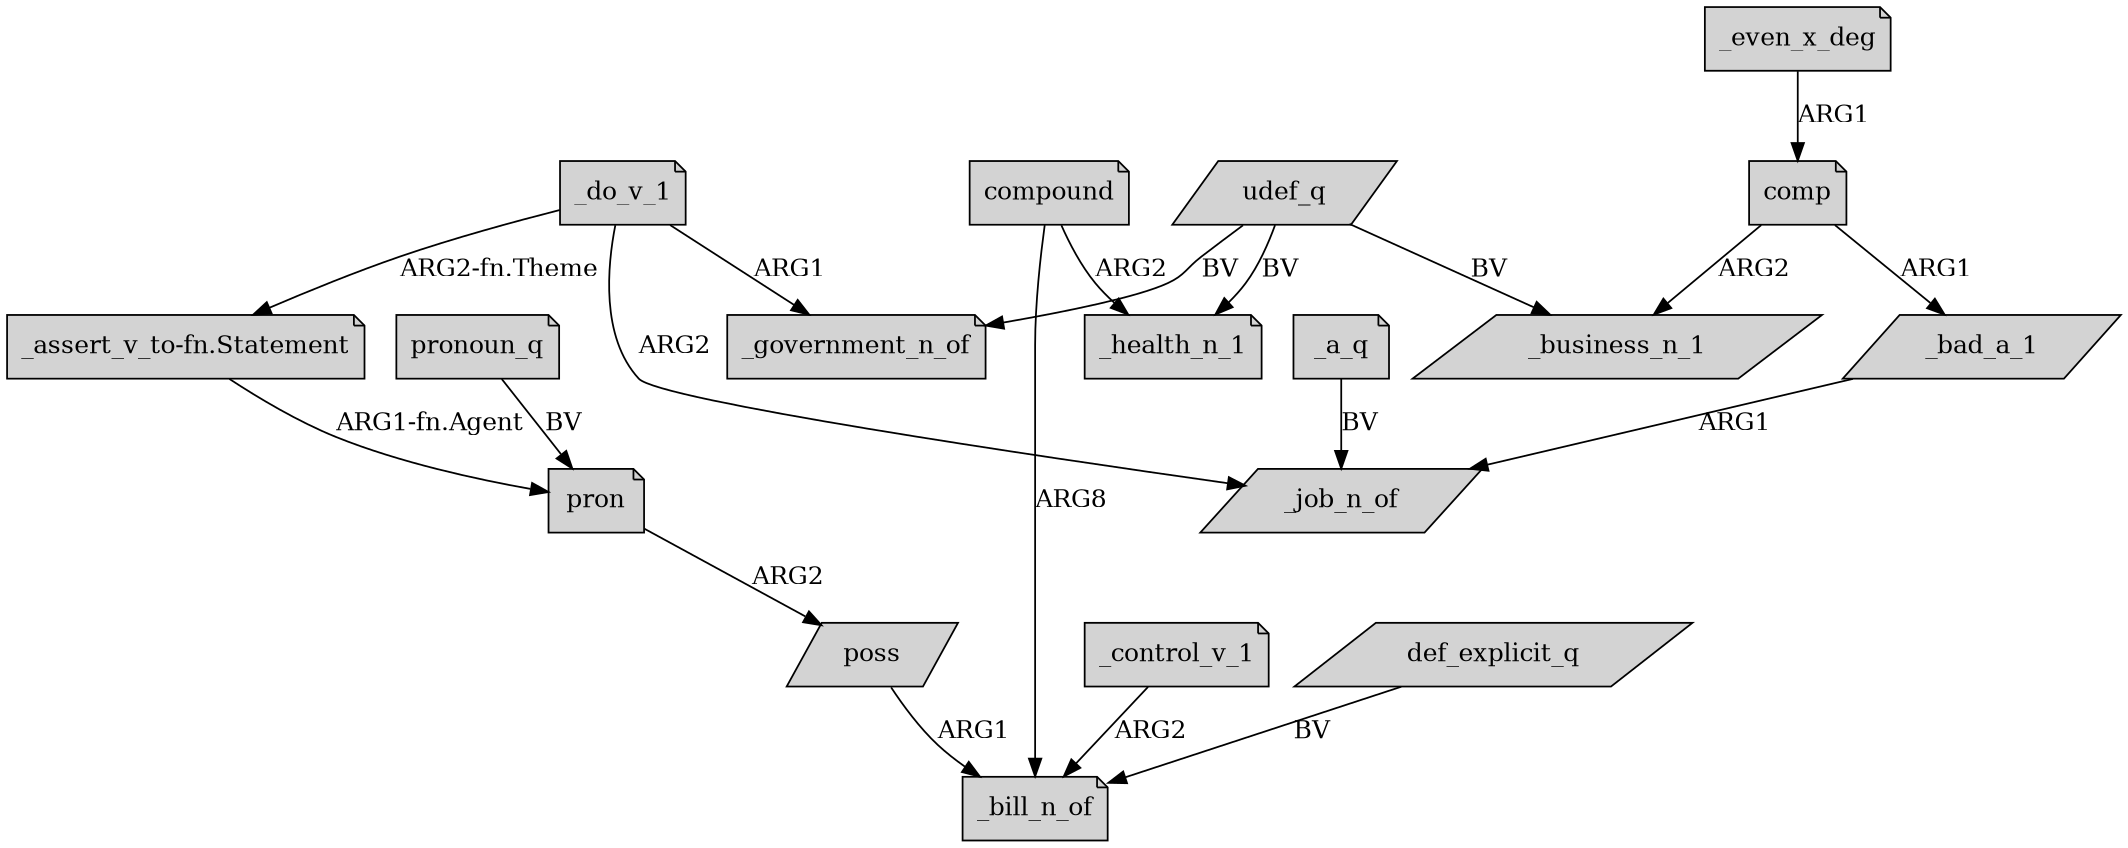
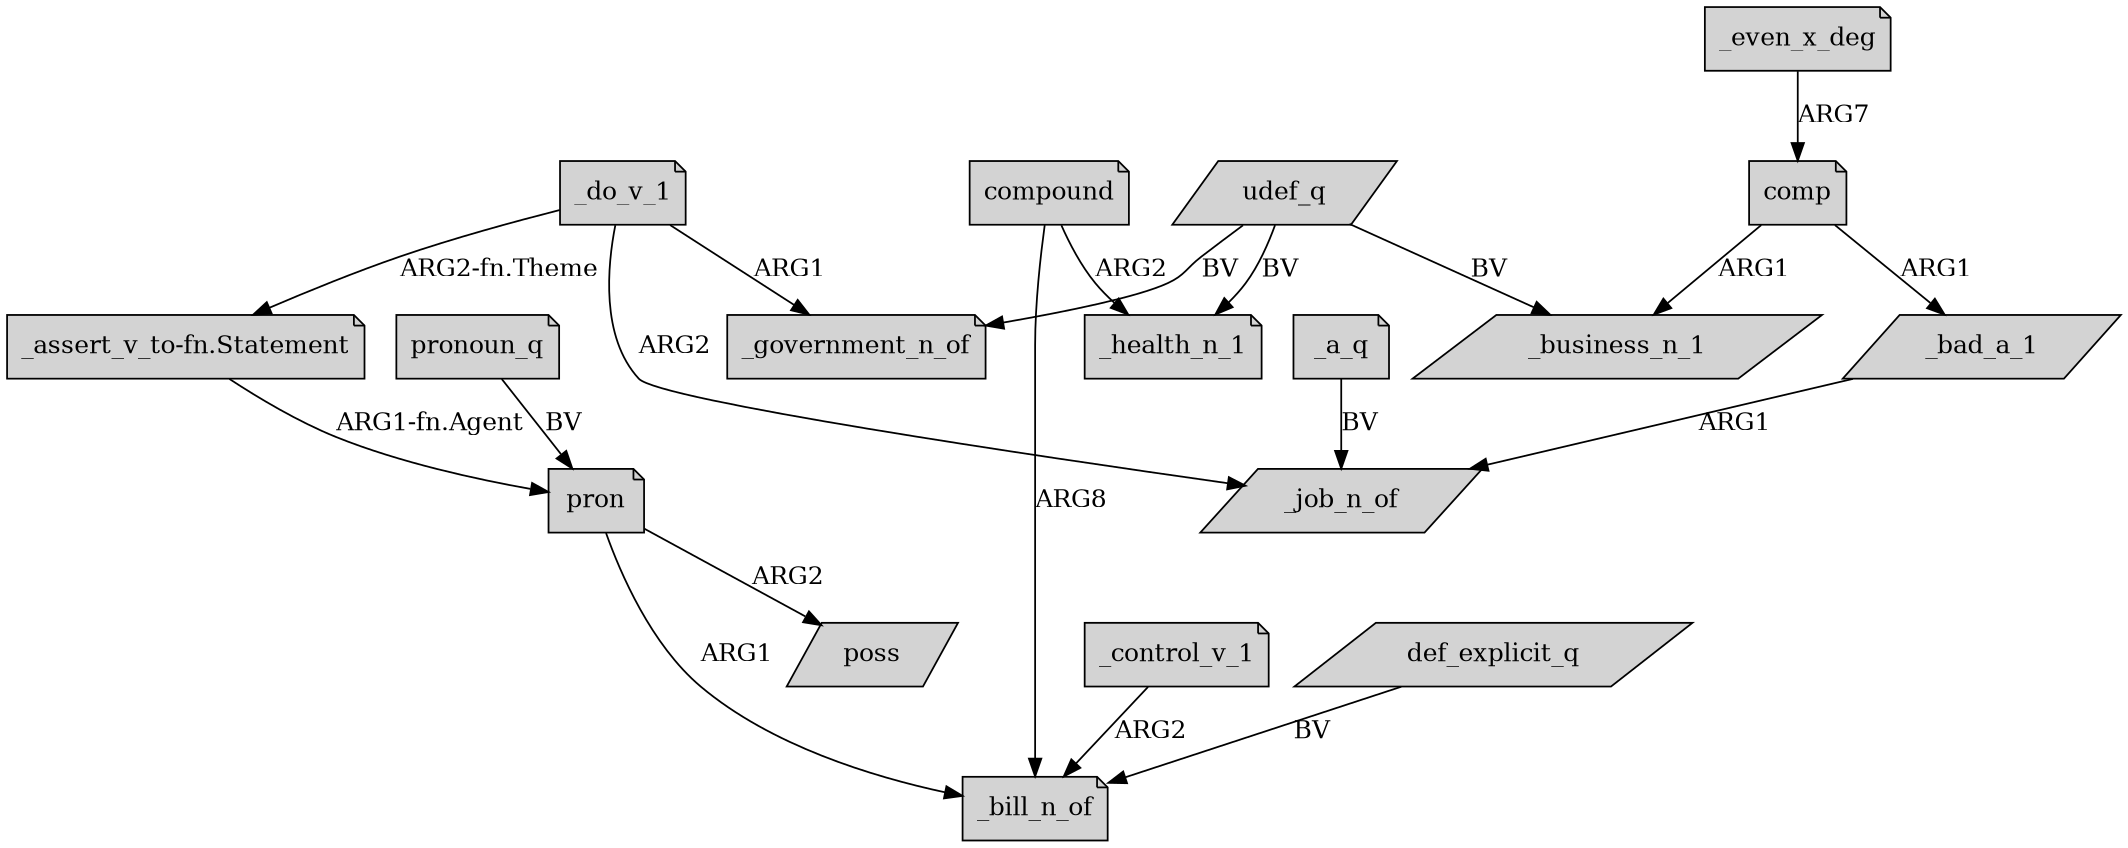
edge "_even_x_deg" -> "comp": label "ARG1" -> "ARG7"
edge "comp" -> "_business_n_1": label "ARG2" -> "ARG1"
edge "poss" -> "_bill_n_of": now "pron" -> "_bill_n_of"
